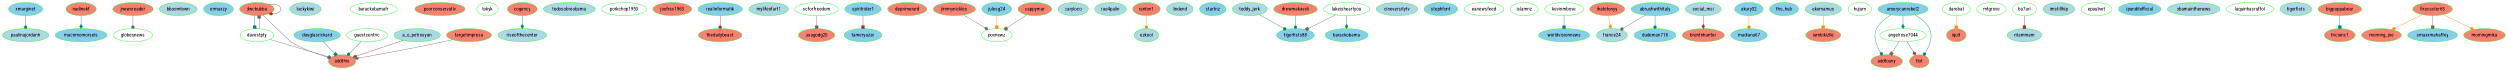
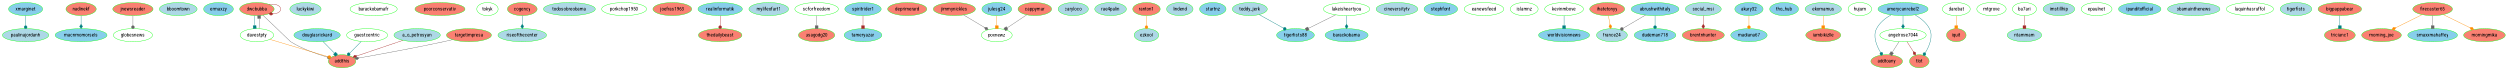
node "drewmakaveli": removed
edge "davestpty" -> "addthis": color gray40 -> darkorange
